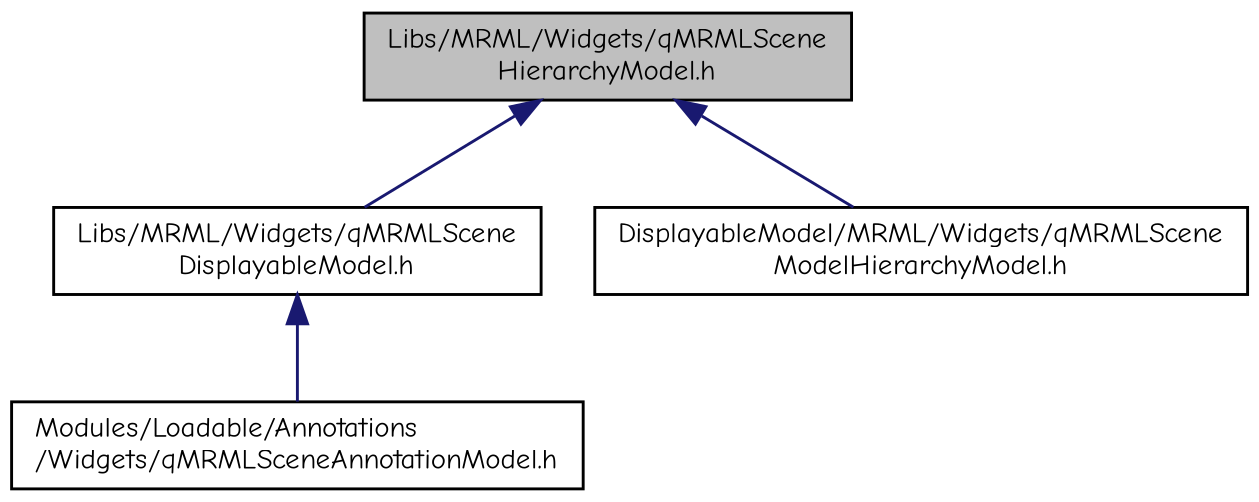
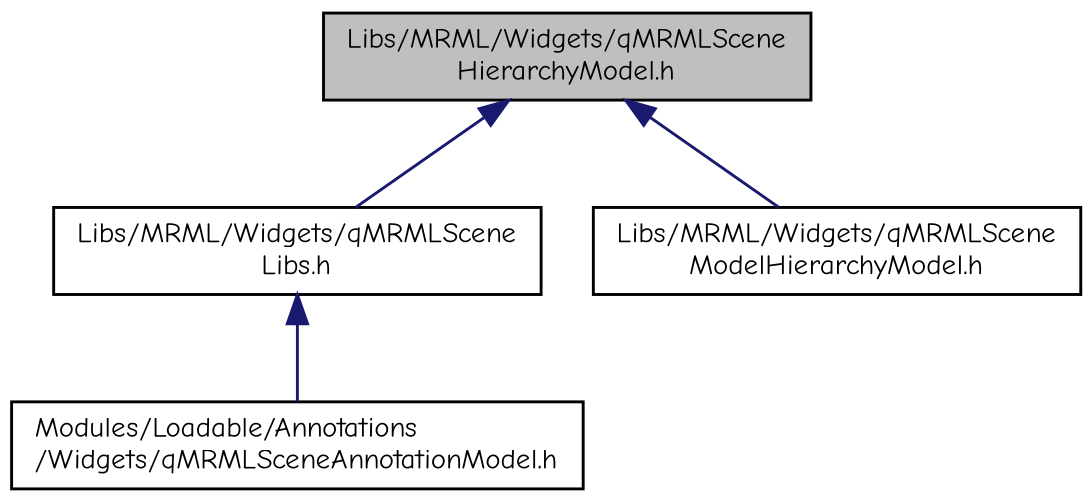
node "Libs/MRML/Widgets/qMRMLScene DisplayableModel.h": label "Libs/MRML/Widgets/qMRMLScene DisplayableModel.h" -> "Libs/MRML/Widgets/qMRMLScene Libs.h"
node "DisplayableModel/MRML/Widgets/qMRMLScene ModelHierarchyModel.h": label "DisplayableModel/MRML/Widgets/qMRMLScene ModelHierarchyModel.h" -> "Libs/MRML/Widgets/qMRMLScene ModelHierarchyModel.h"
